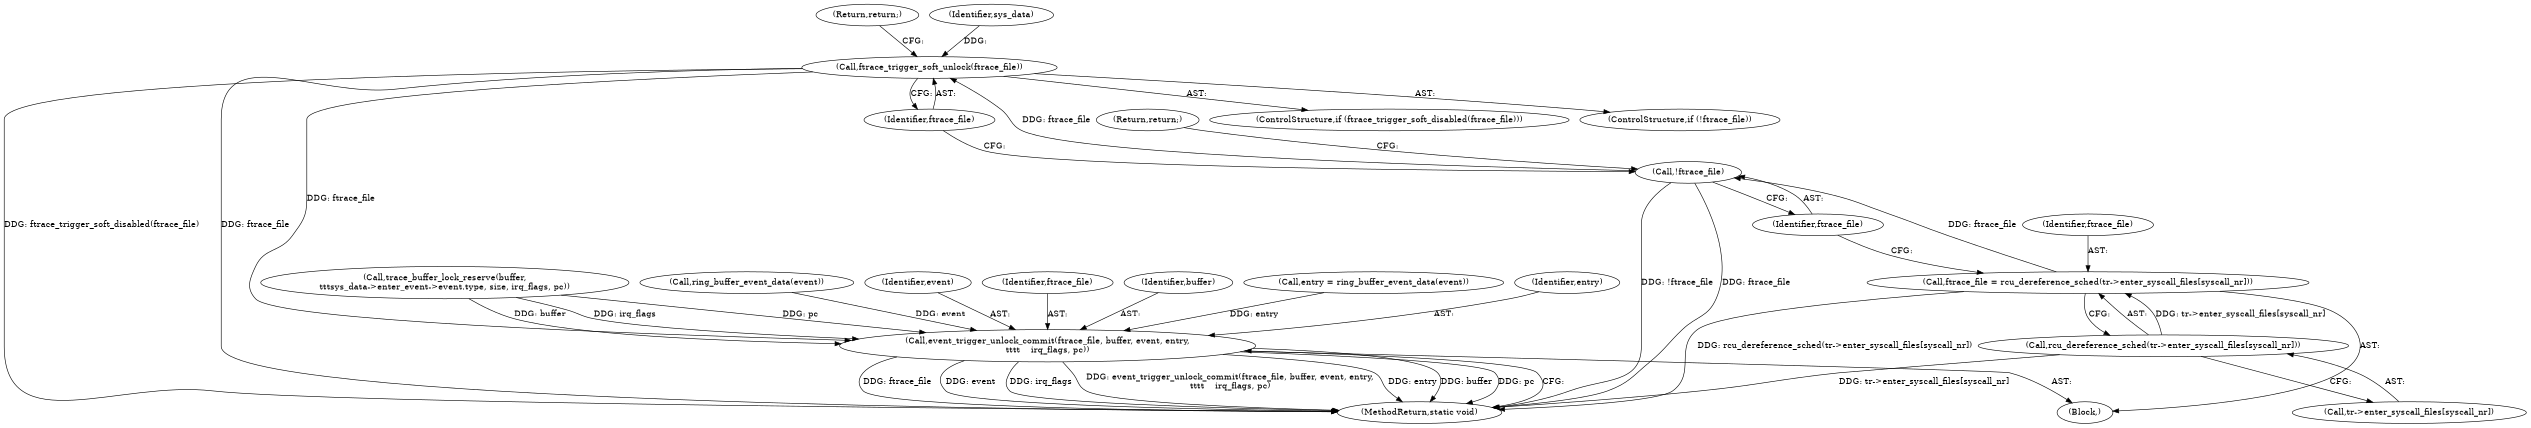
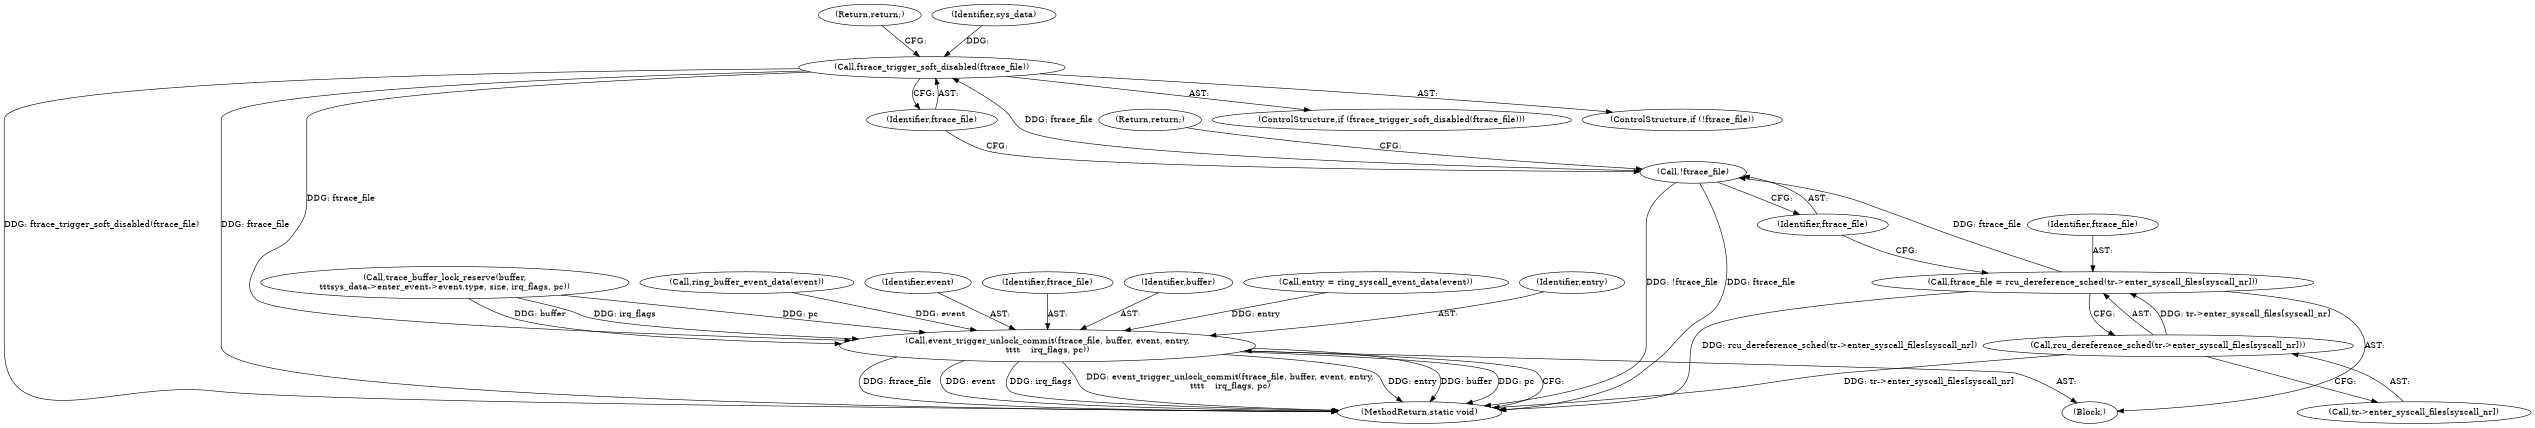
node "(Call,ftrace_trigger_soft_unlock(ftrace_file))": label "(Call,ftrace_trigger_soft_unlock(ftrace_file))" -> "(Call,ftrace_trigger_soft_disabled(ftrace_file))"
node "(Call,entry = ring_buffer_event_data(event))": label "(Call,entry = ring_buffer_event_data(event))" -> "(Call,entry = ring_syscall_event_data(event))"
